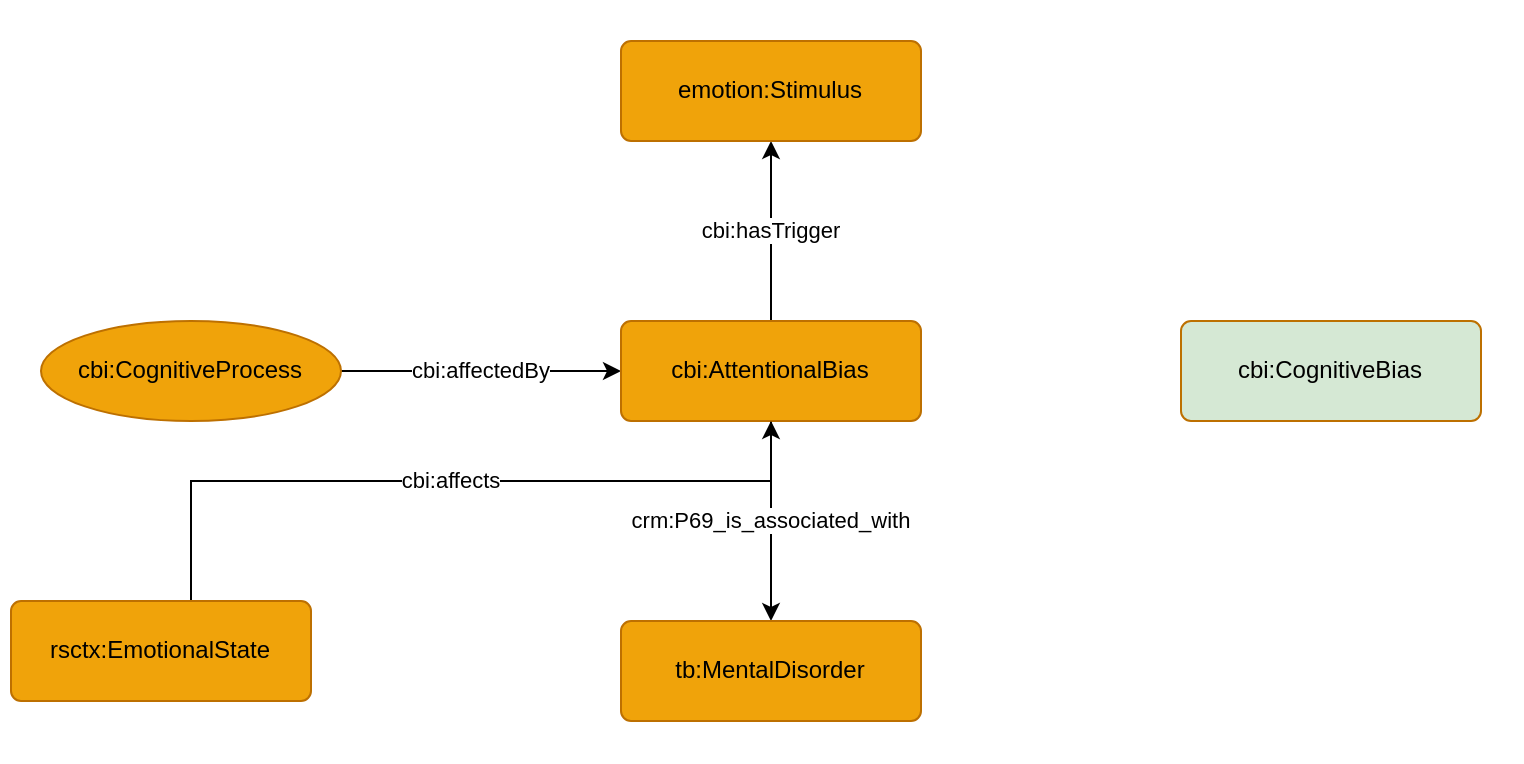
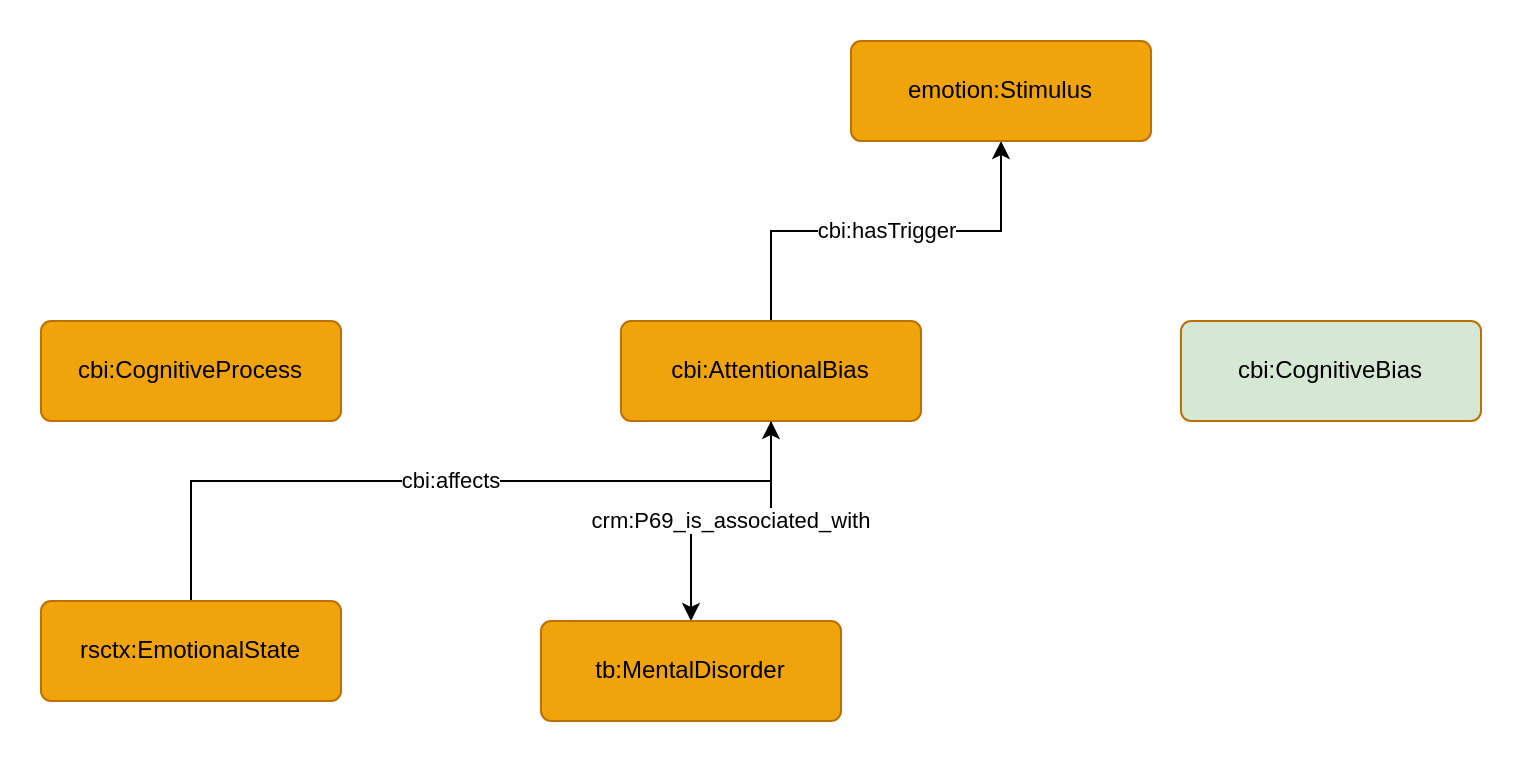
node "emotion:Stimulus": moved (771, 91) -> (1001, 91)
node "cbi:CognitiveProcess": shape ellipse -> rounded rectangle
edge "cbi:CognitiveProcess" -> "cbi:AttentionalBias": removed, label "cbi:affectedBy"
node "rsctx:EmotionalState": moved (161, 651) -> (191, 651)
node "tb:MentalDisorder": moved (771, 671) -> (691, 671)
